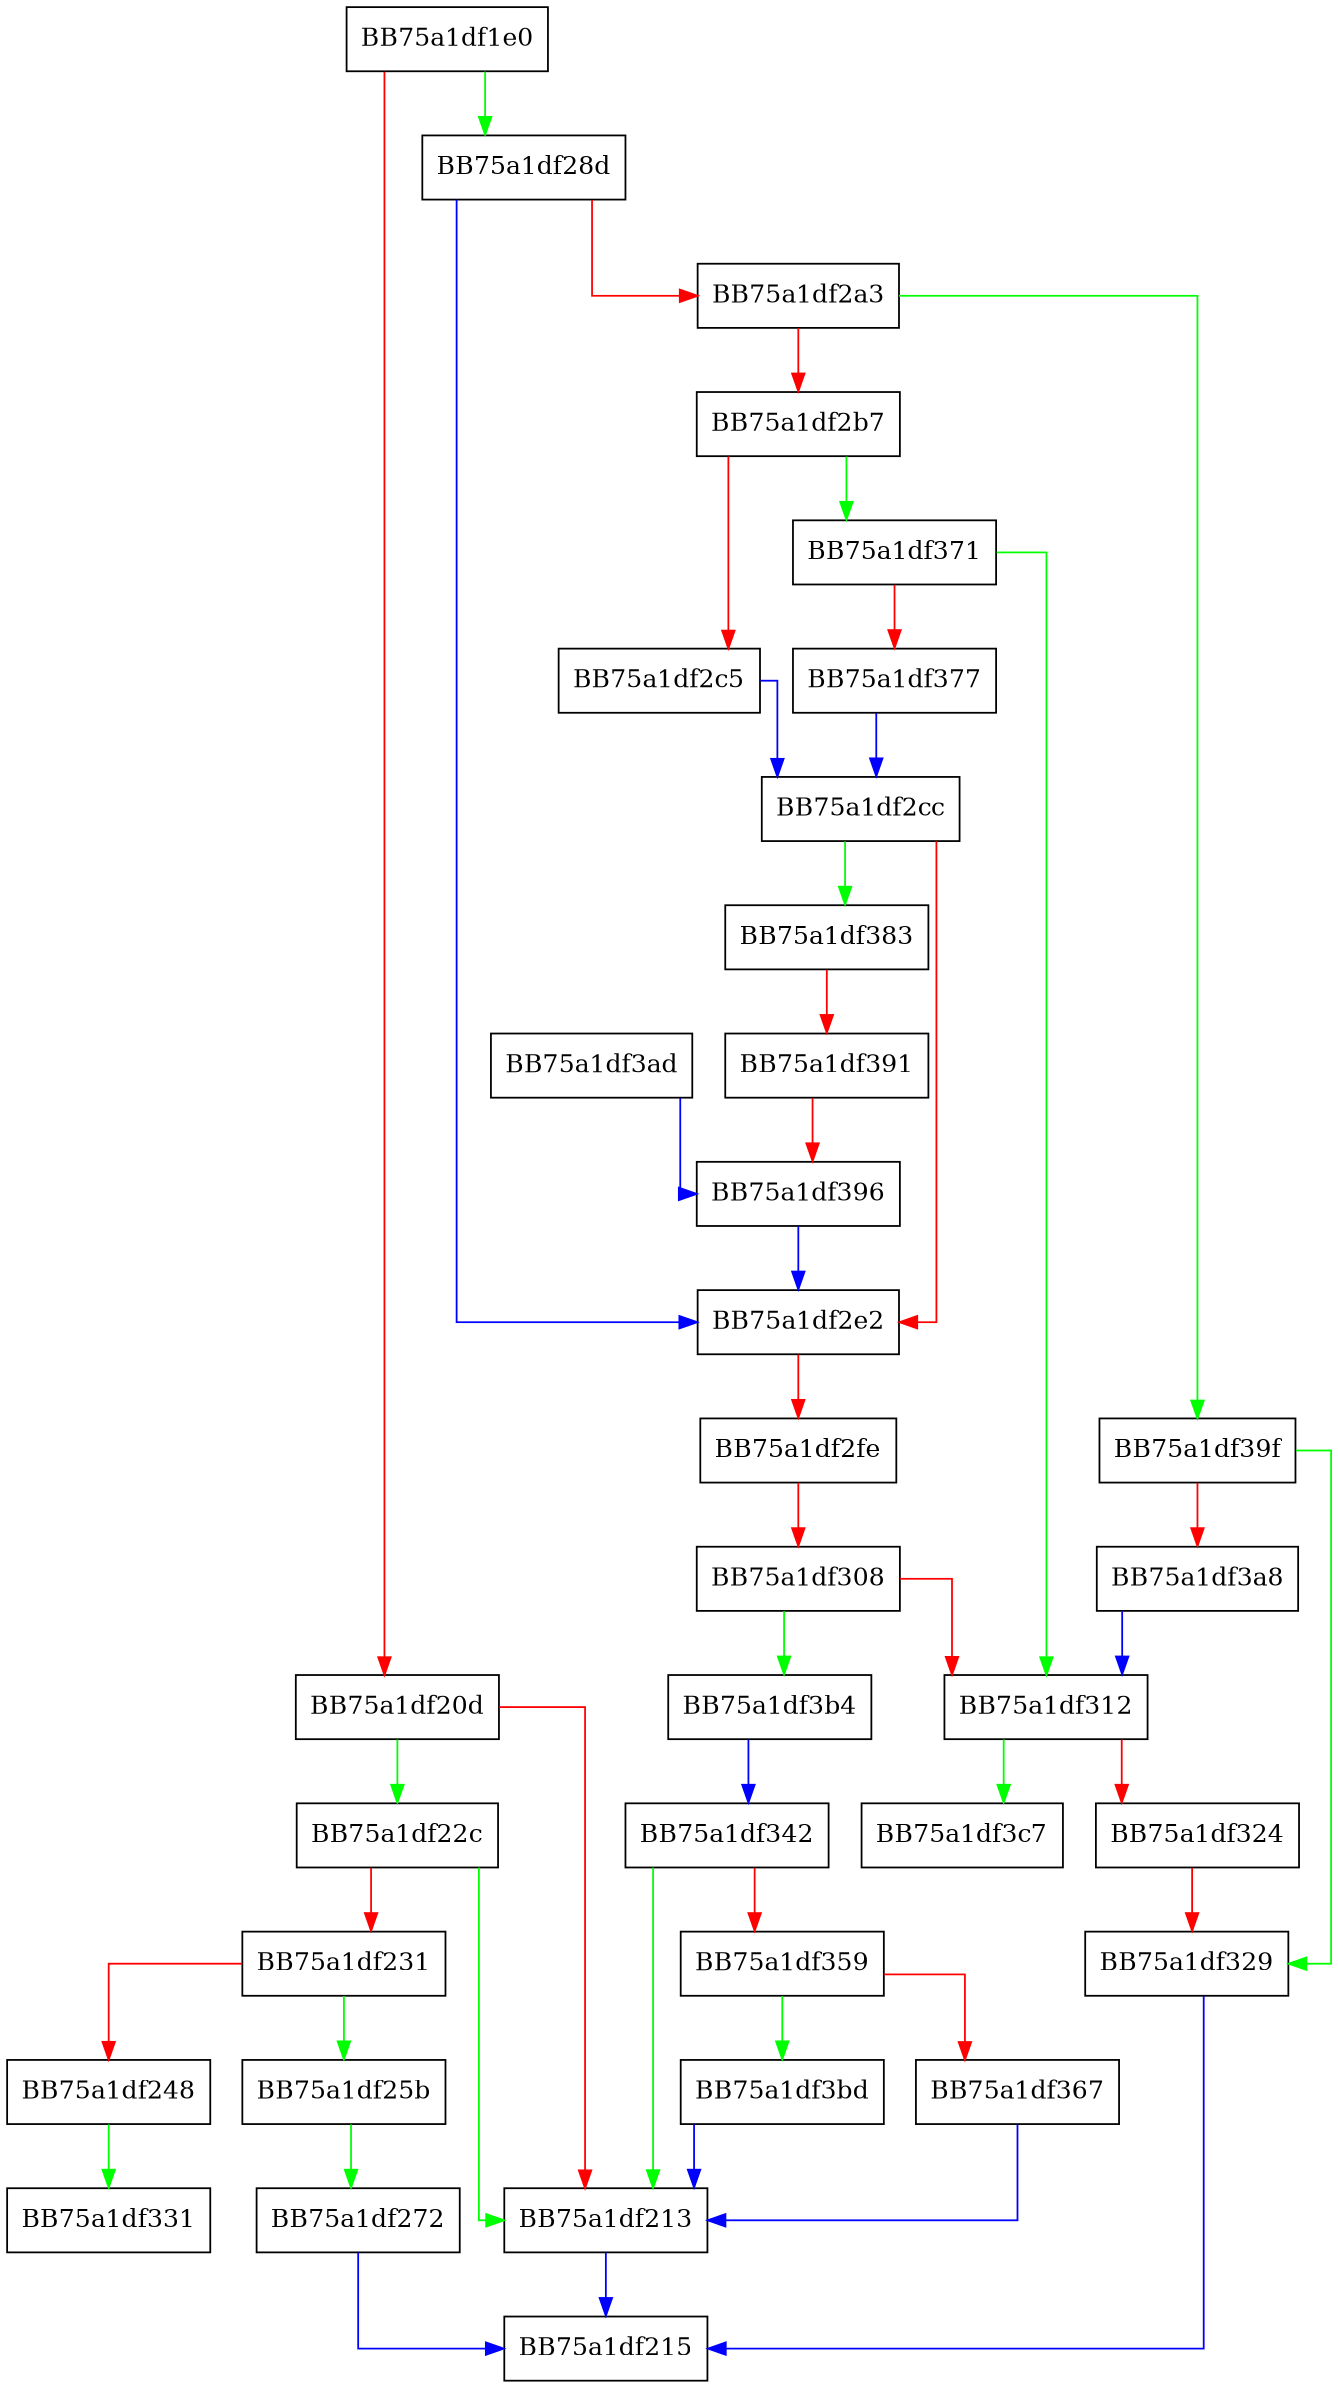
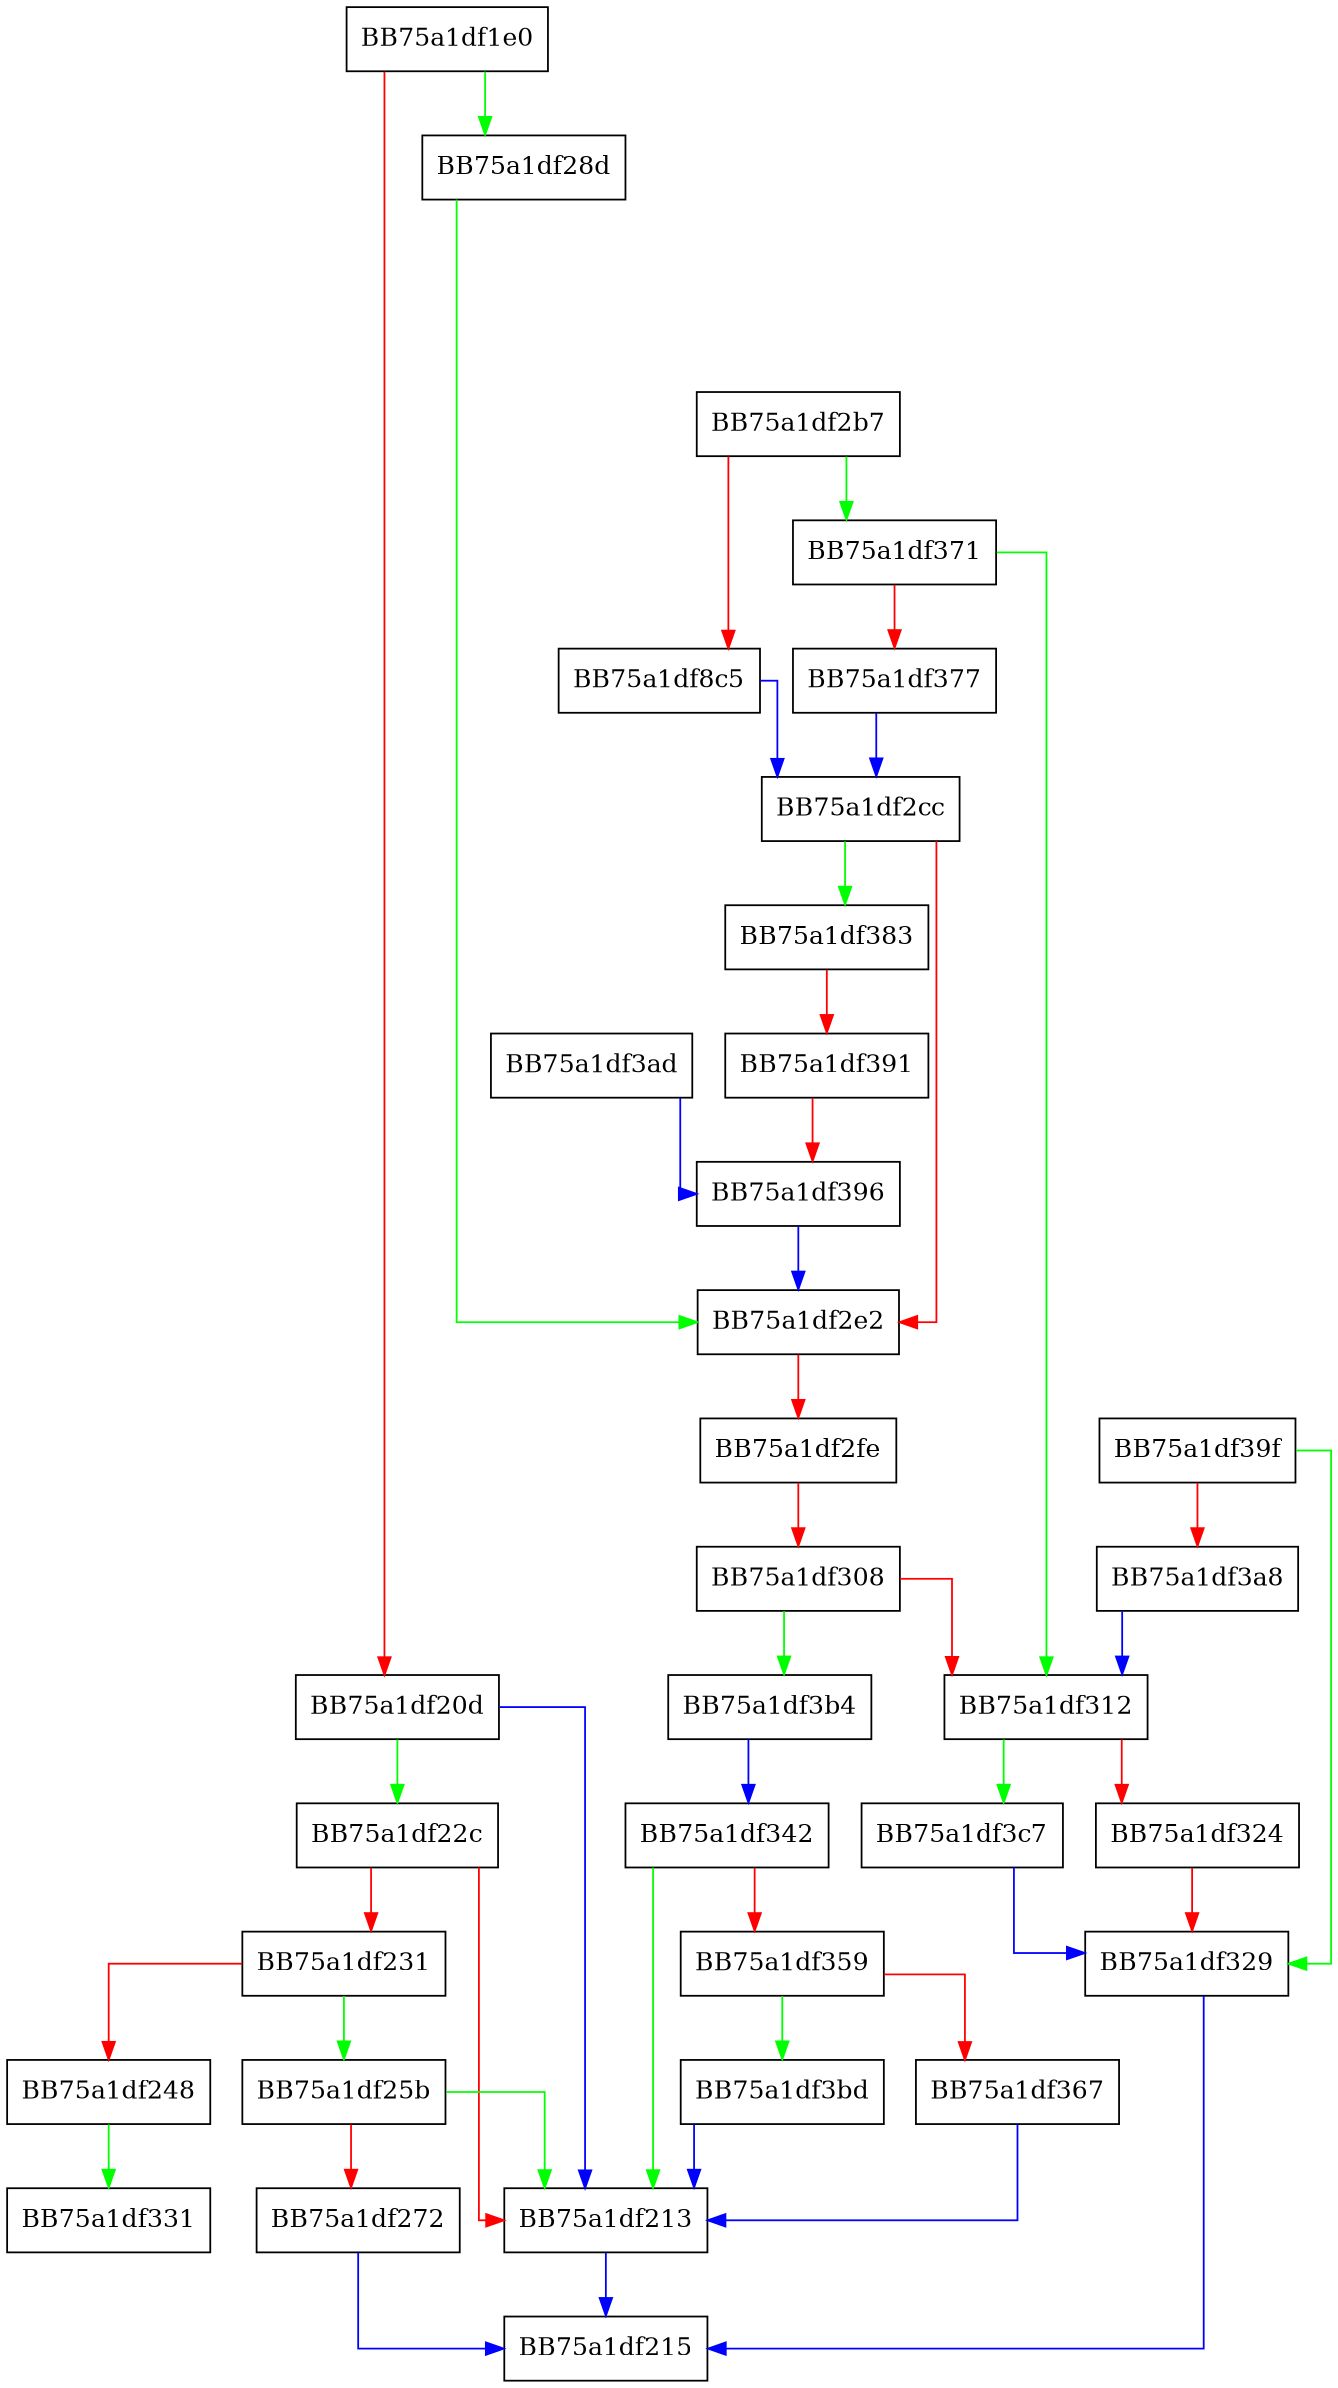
node "BB75a1df2a3": removed
node "BB75a1df2c5": label "BB75a1df2c5" -> "BB75a1df8c5"
edge "BB75a1df28d" -> "BB75a1df2e2": color blue -> green
edge "BB75a1df20d" -> "BB75a1df213": color red -> blue
edge "BB75a1df3c7" -> "BB75a1df329": added
edge "BB75a1df22c" -> "BB75a1df213": color green -> red
edge "BB75a1df25b" -> "BB75a1df213": added
edge "BB75a1df25b" -> "BB75a1df272": color green -> red
